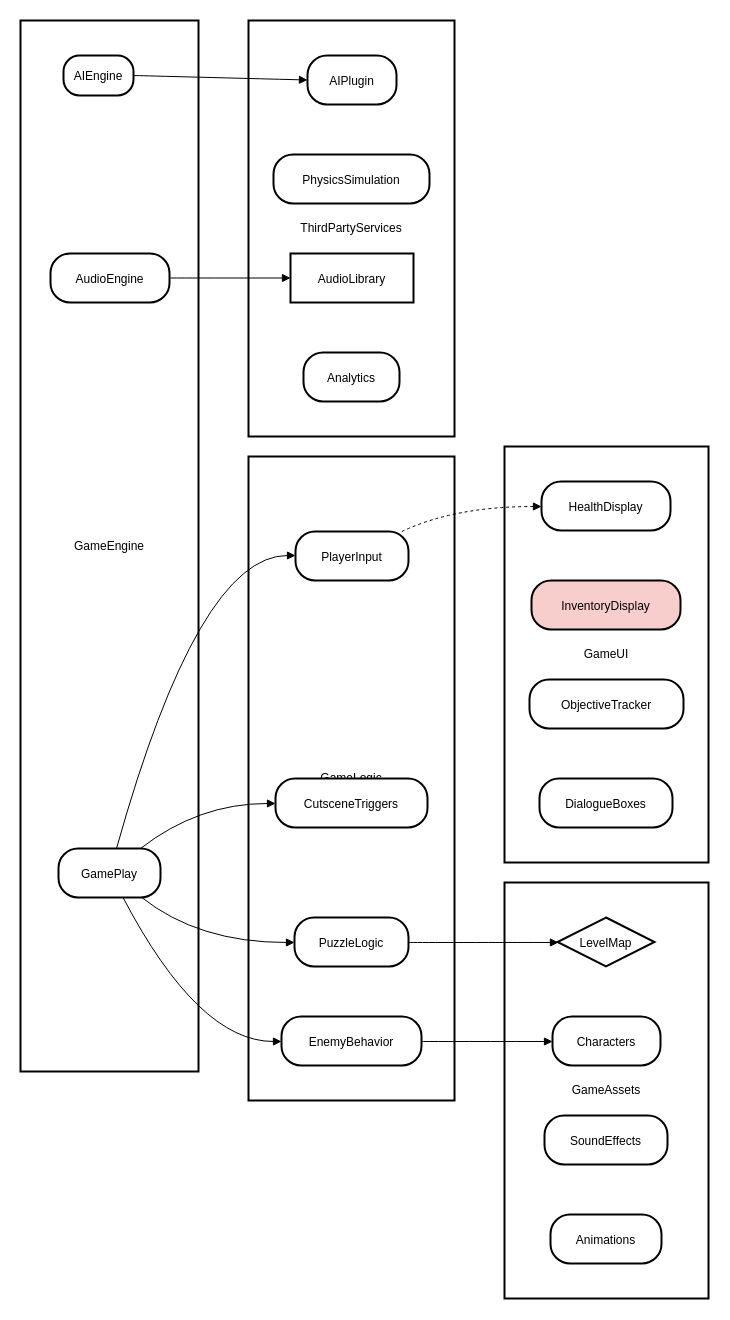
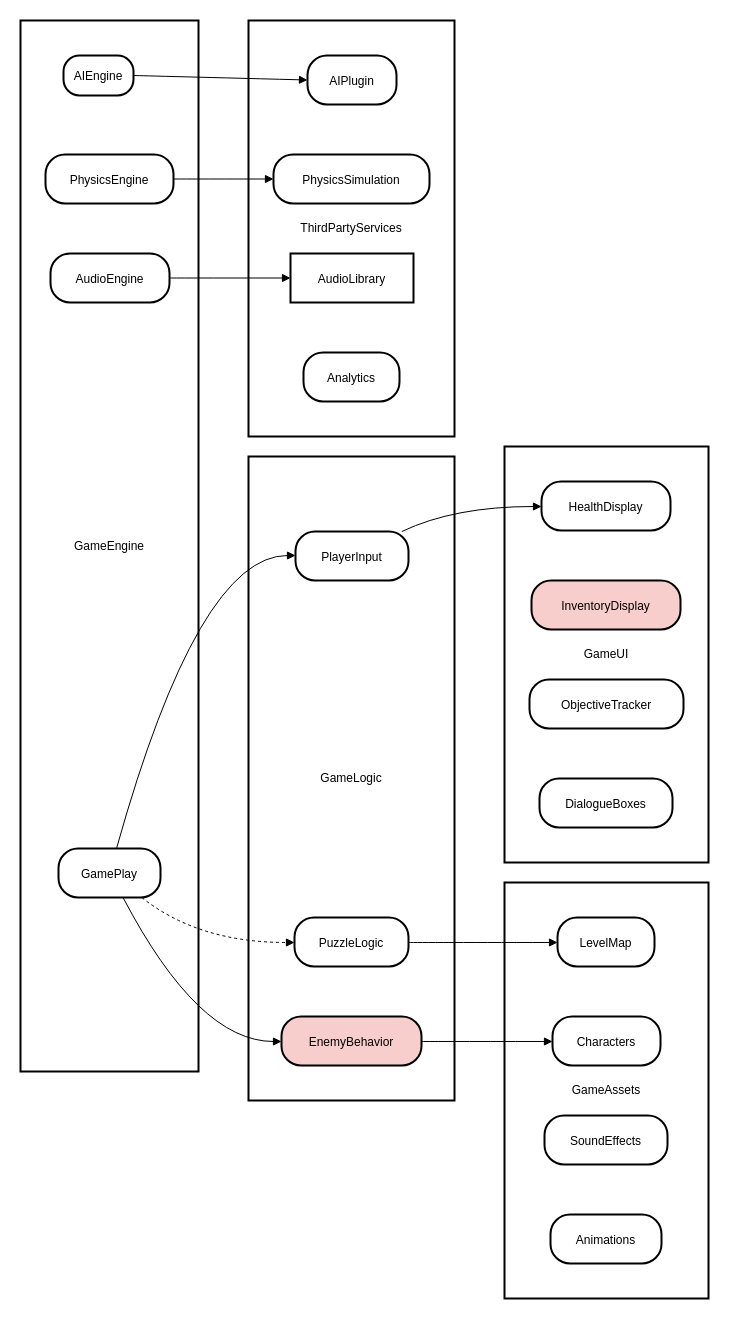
node "PhysicsEngine": added
edge "PhysicsEngine" -> "PhysicsSimulation": added
edge "PlayerInput" -> "HealthDisplay": style dashed -> solid
node "CutsceneTriggers": removed
edge "GamePlay" -> "CutsceneTriggers": removed
edge "GamePlay" -> "PuzzleLogic": style solid -> dashed
node "LevelMap": shape diamond -> rounded rectangle
node "EnemyBehavior": fillcolor #ffffff -> #f8cecc
